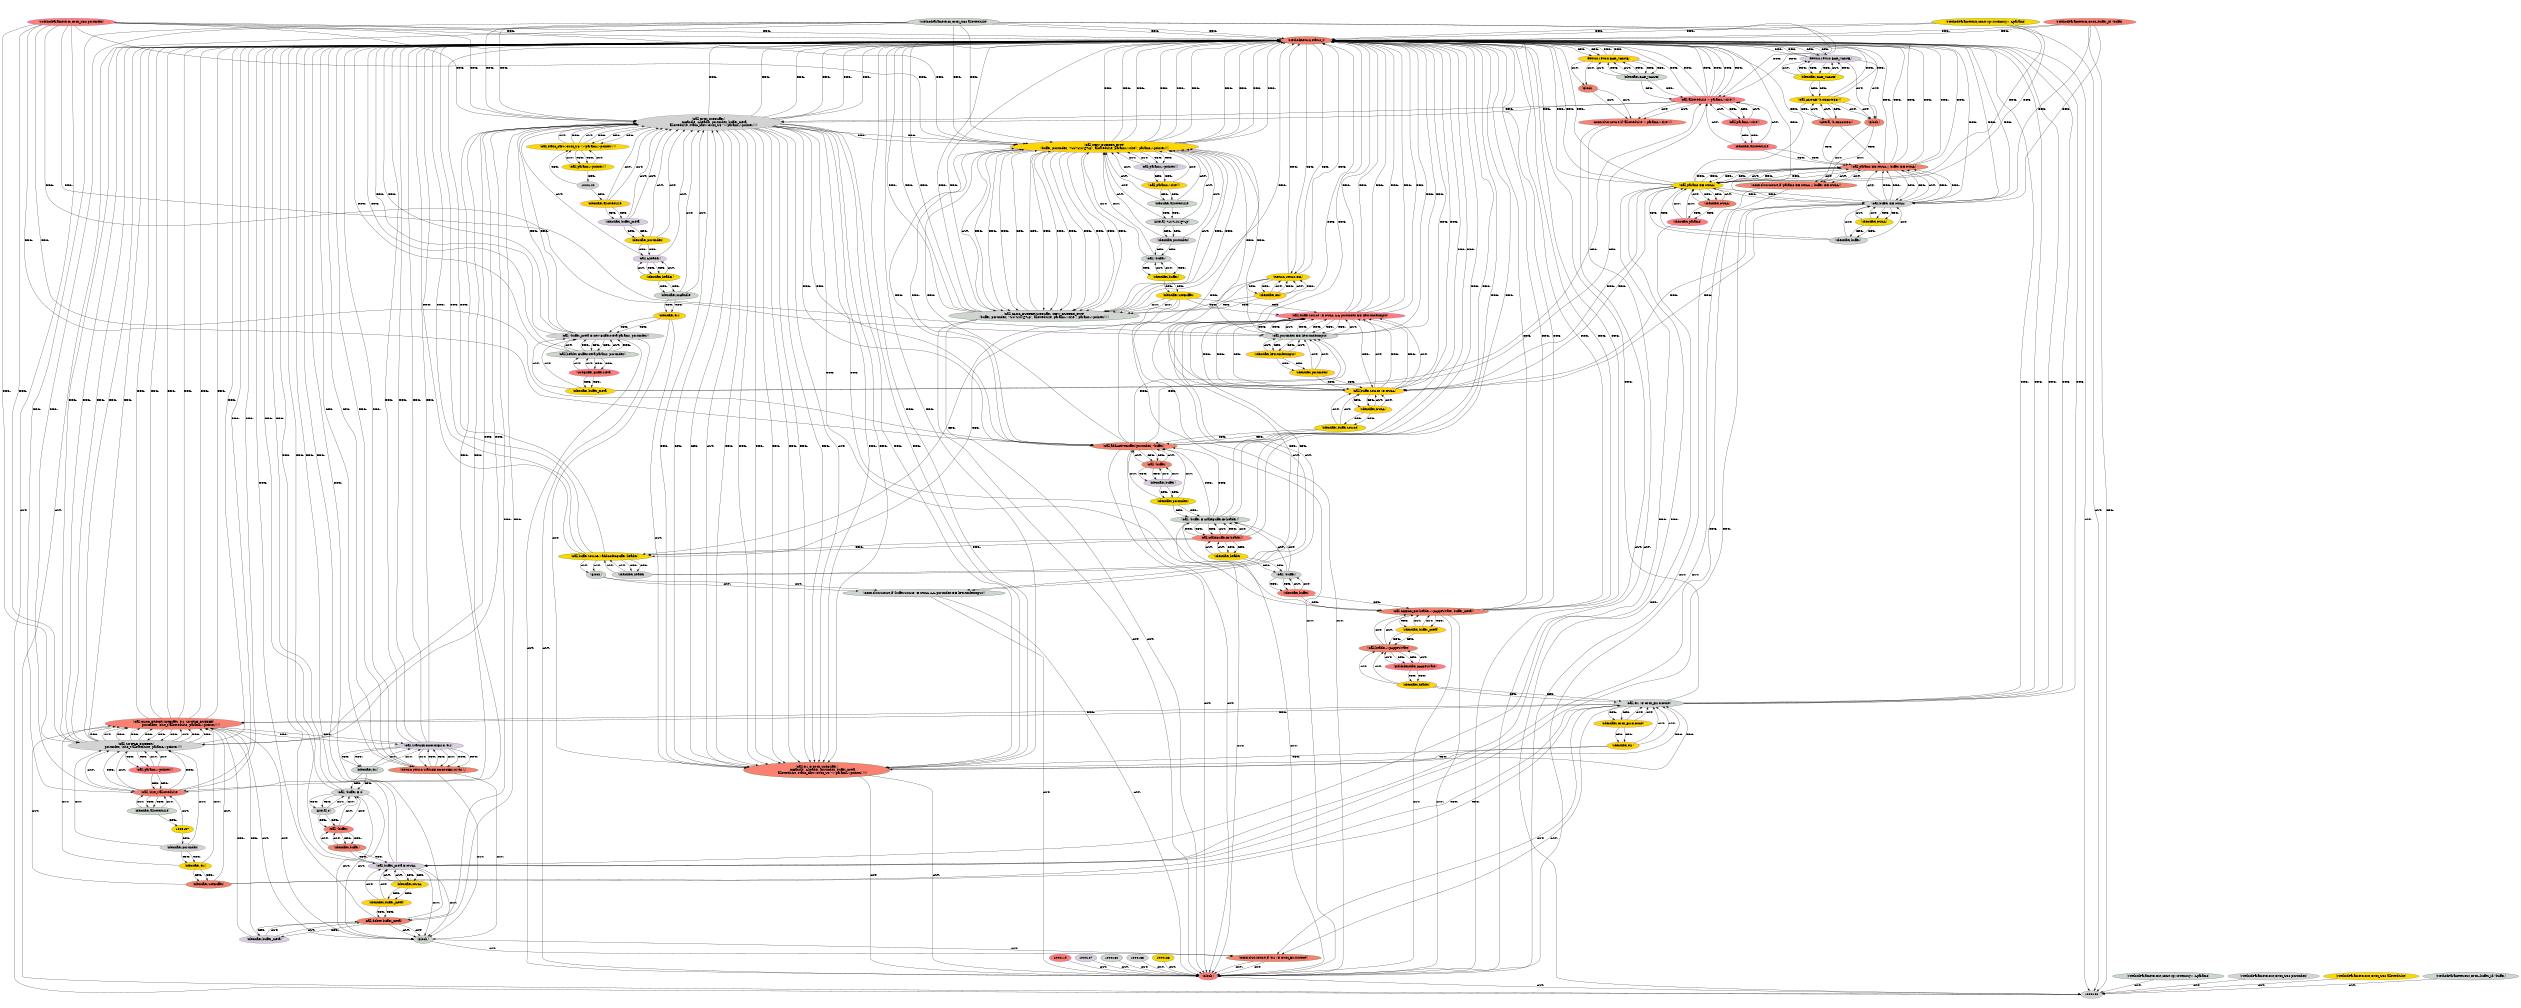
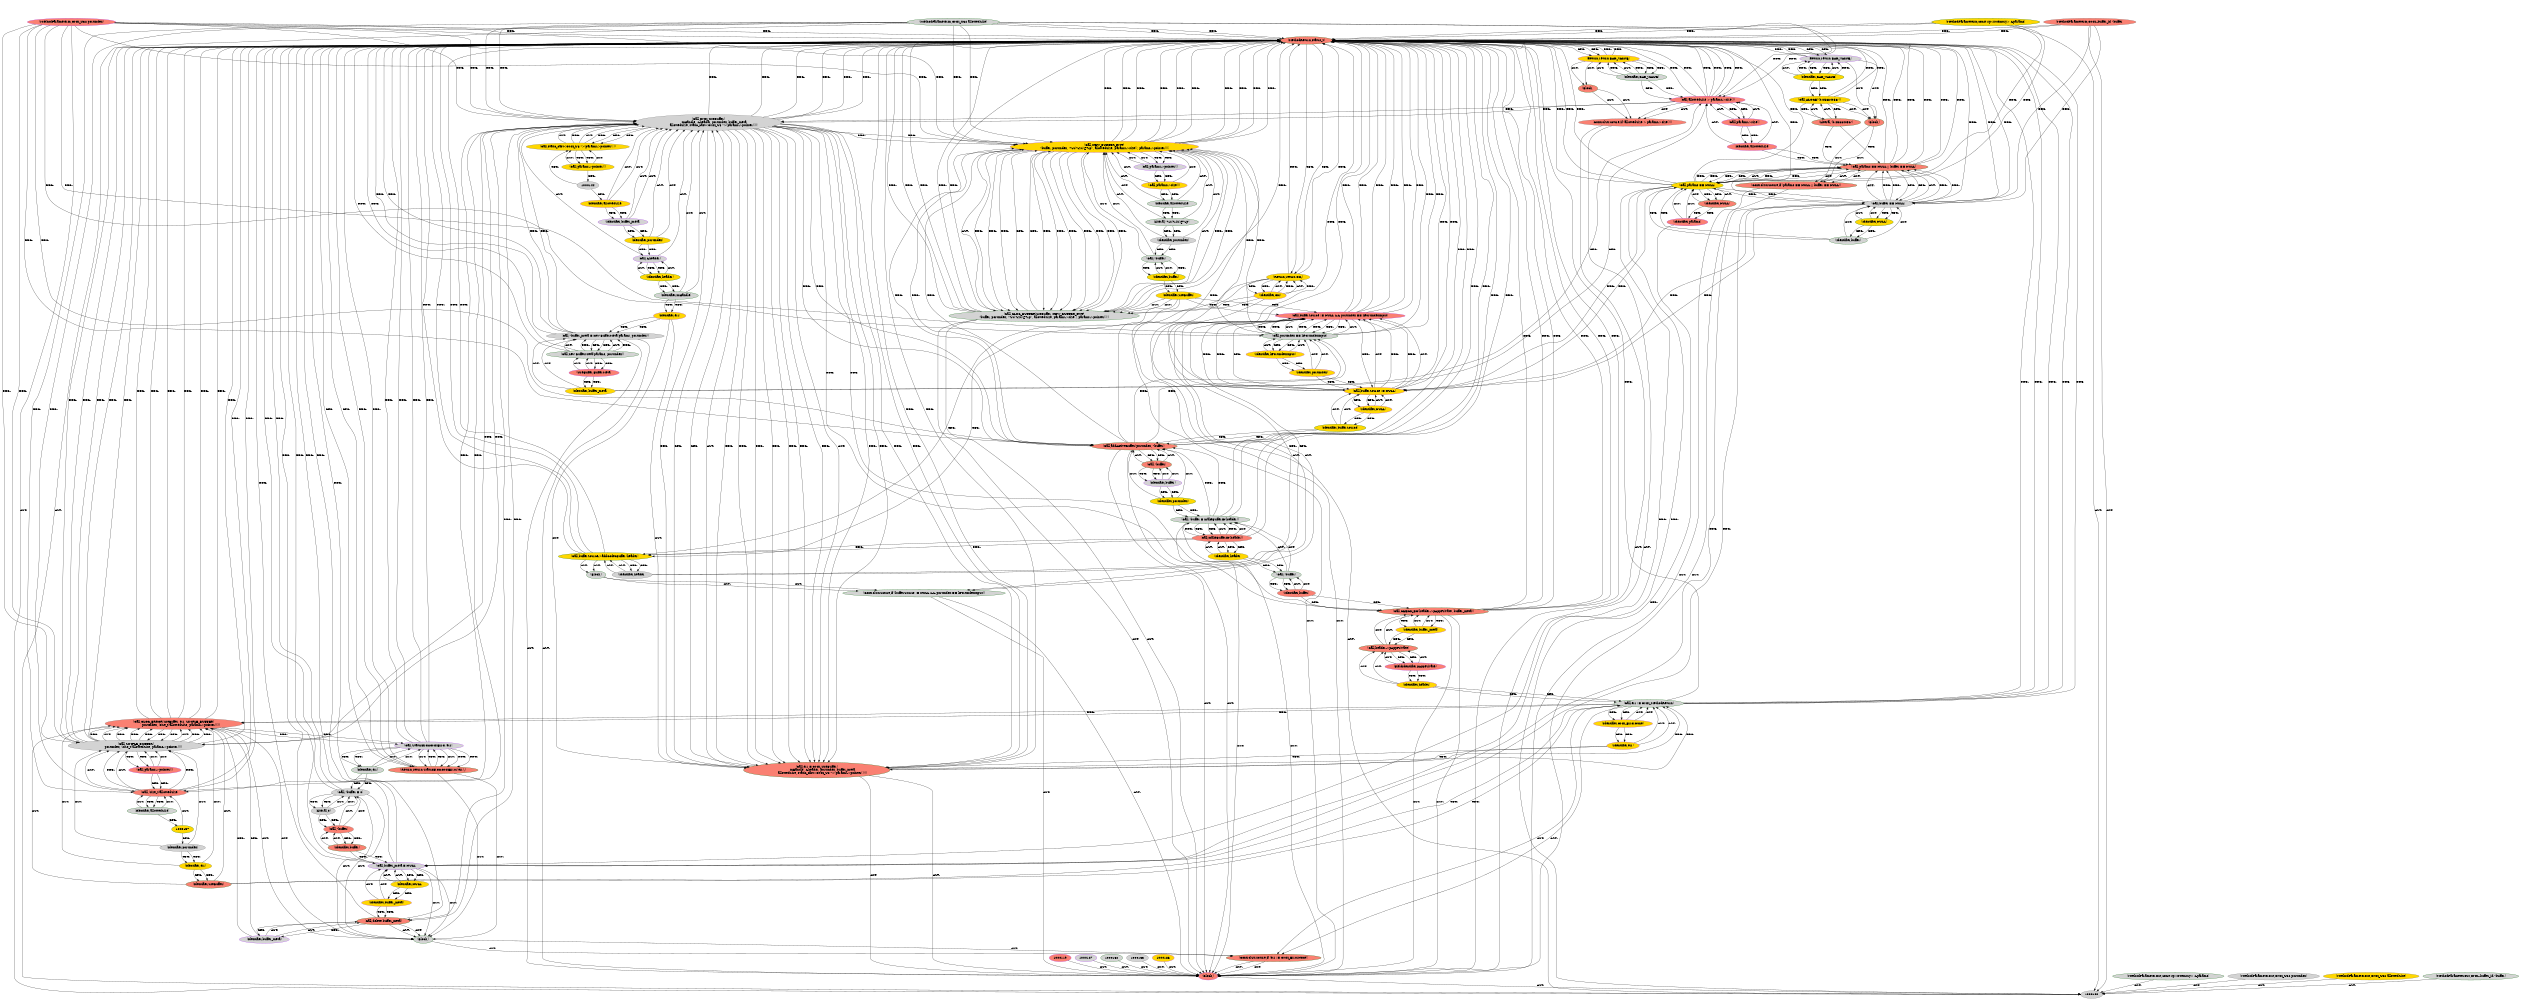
edge "(MethodReturn,status_t)" -> "1000100": now "(Identifier,OK)" -> "1000100"
node "(Call,header BufferMeta(params, portIndex))": label "(Call,header BufferMeta(params, portIndex))" -> "(Call,new BufferMeta(params, portIndex))"
edge "(MethodParameterIn,OMX::buffer_id *buffer)" -> "1000100": label "CFG: " -> "AST: "
node "(Call,err != OMX_ErrorNone)": label "(Call,err != OMX_ErrorNone)" -> "(Call,err != OMX_MethodReturn)"
node "1000186": color darkgreen -> purple
